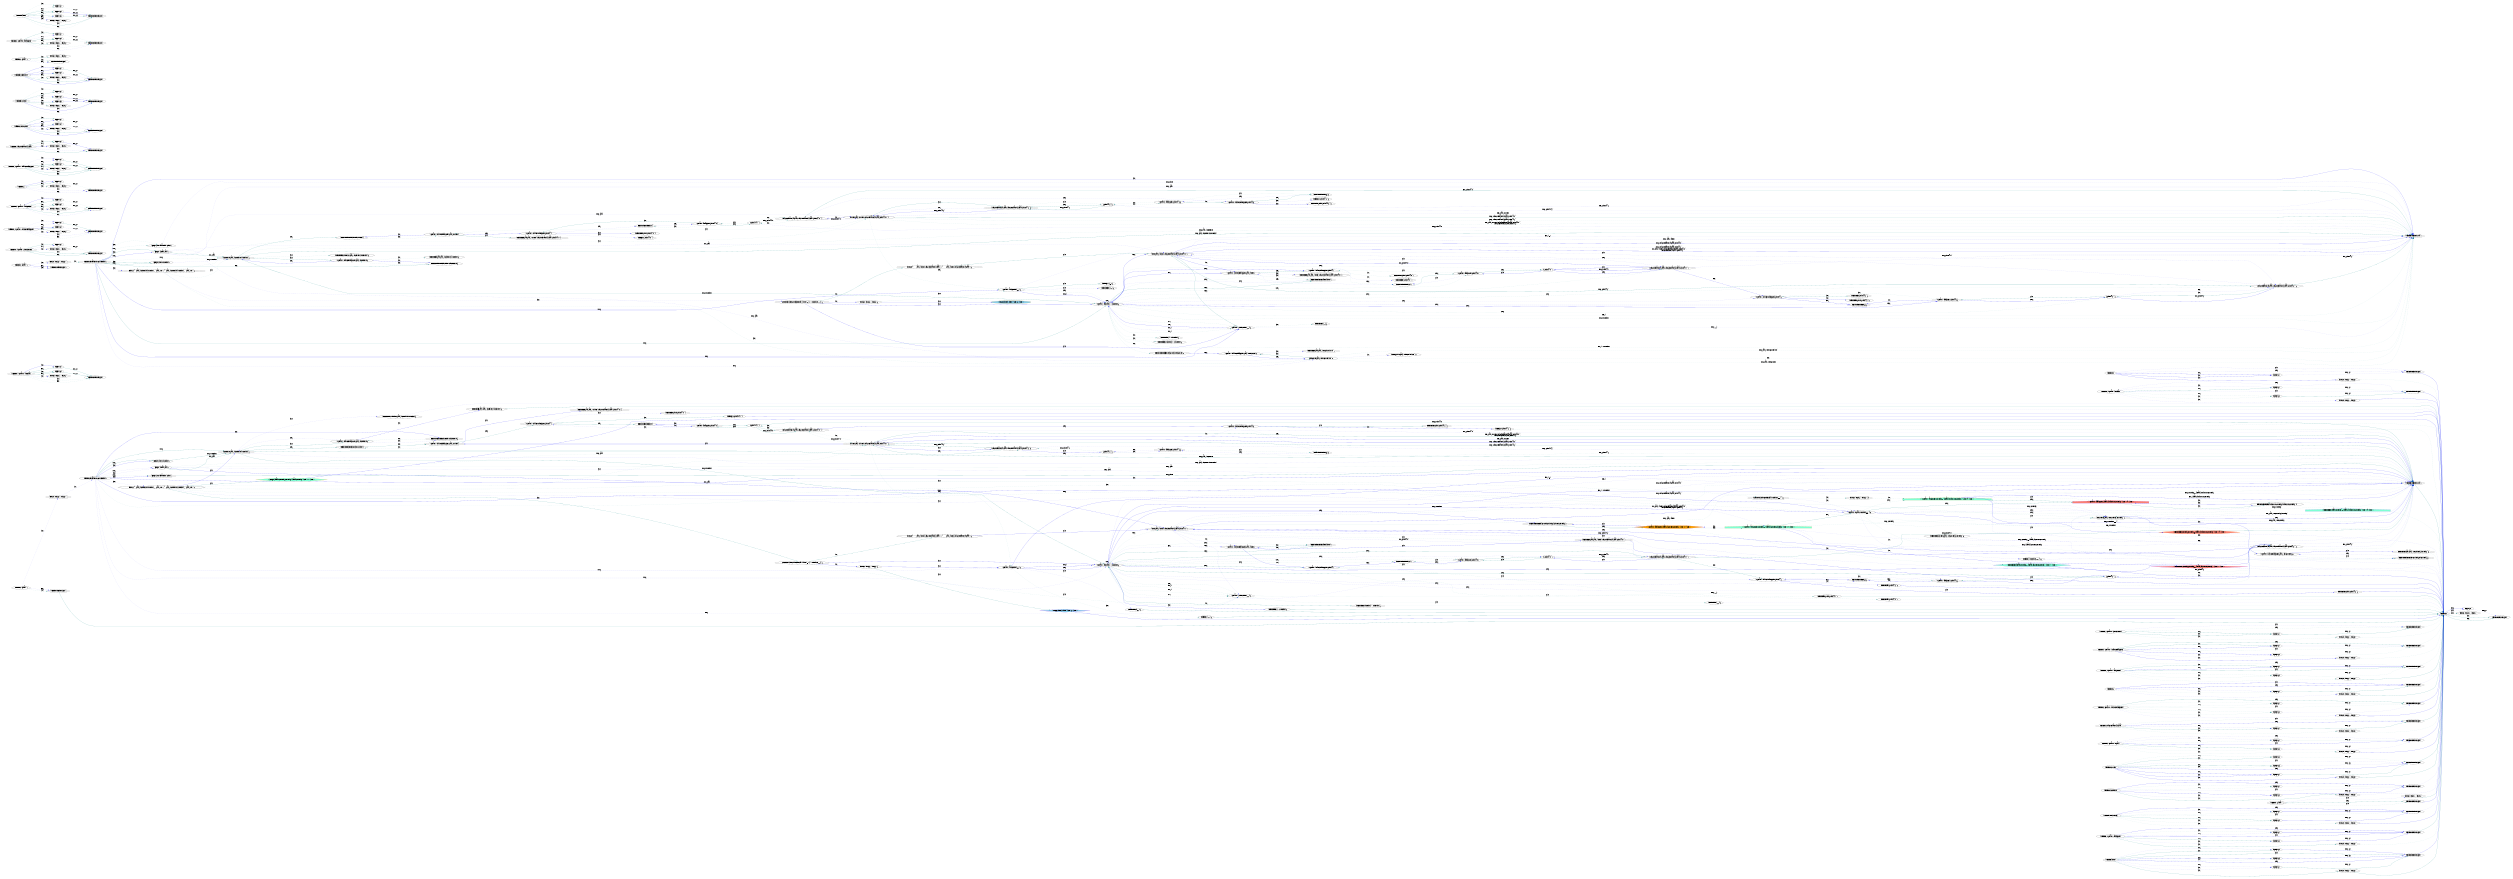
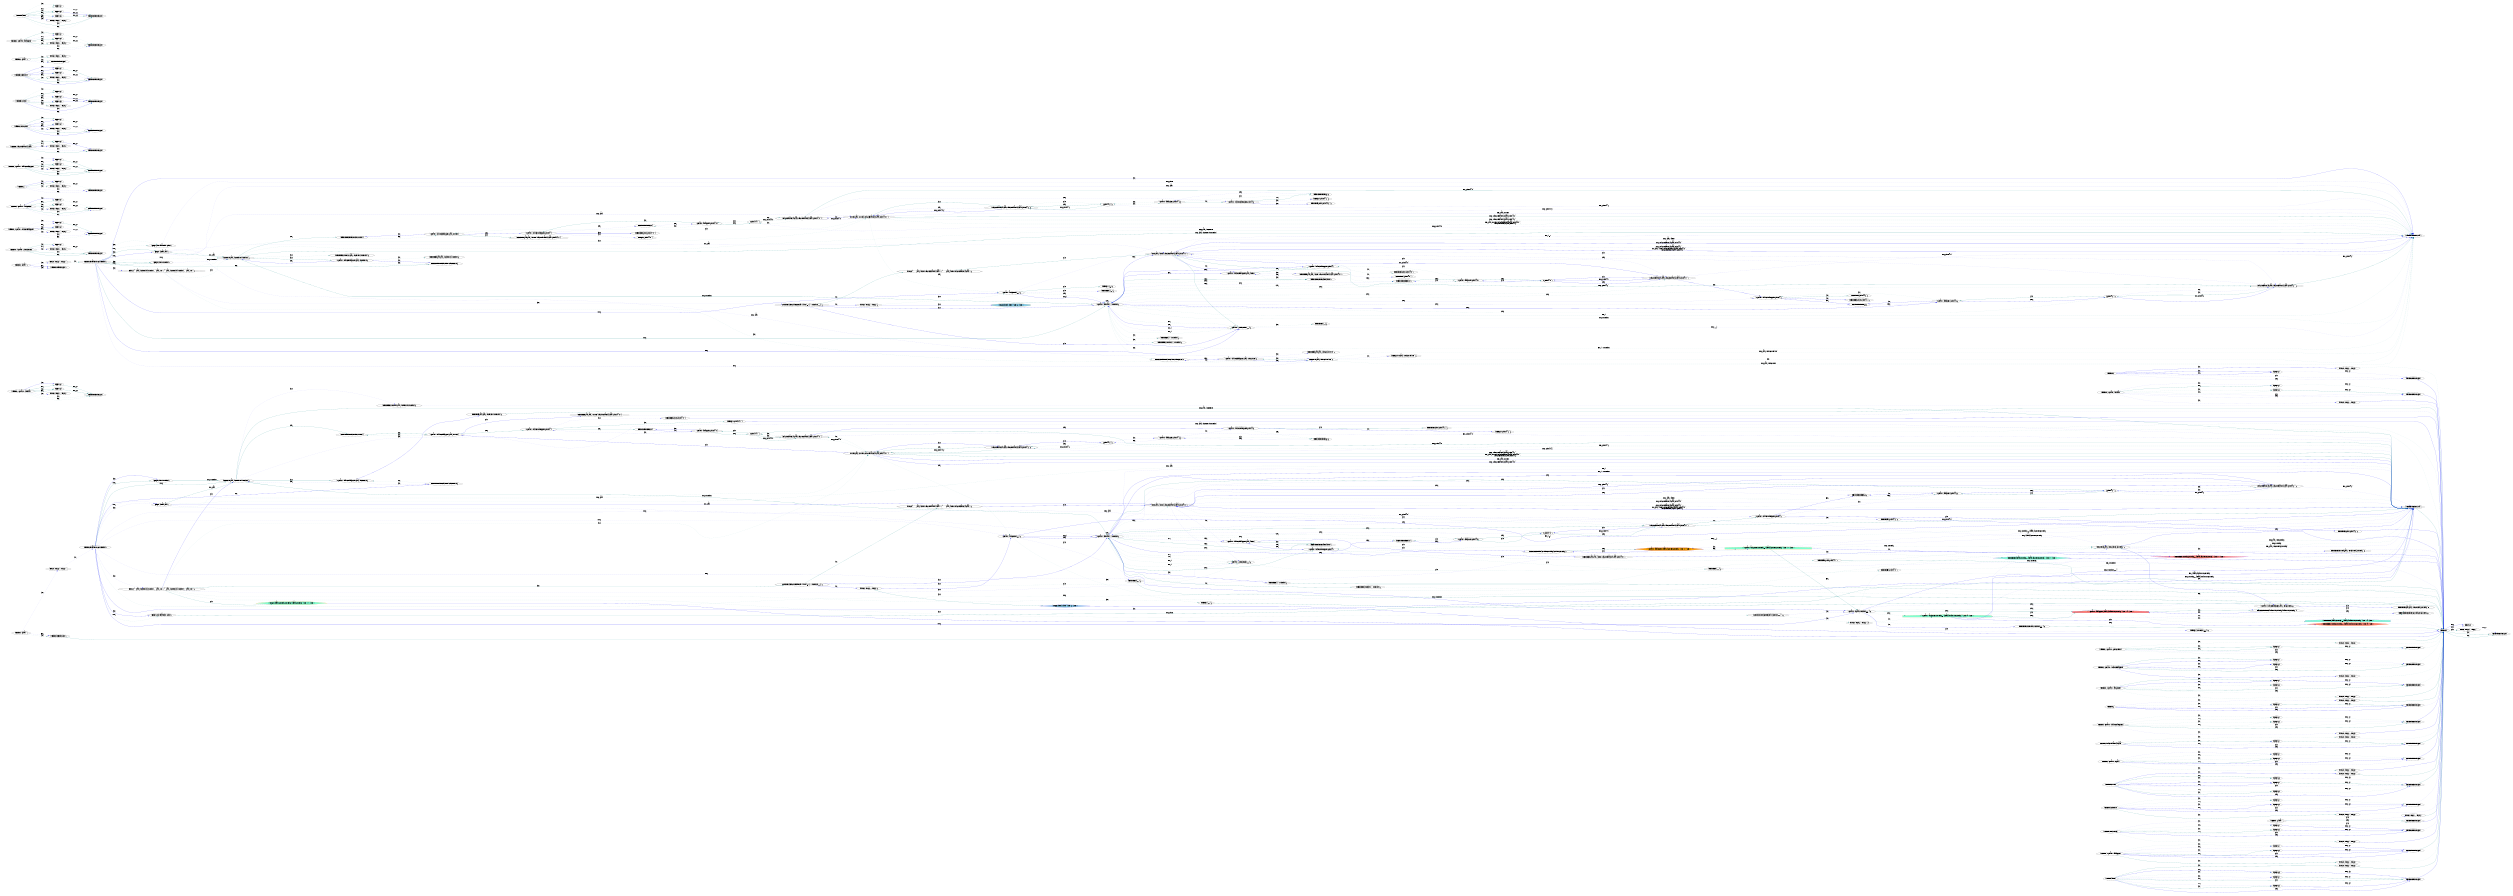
edge "(<operator>.indirectFieldAccess,path->setIsConvex)" -> "(FIELD_IDENTIFIER,setIsConvex,setIsConvex)": added, label "AST:"
edge "(IDENTIFIER,convexity,path->setConvexity(convexity))" -> "(setConvexity,path->setConvexity(convexity))": reversed
node "(IDENTIFIER,numPoints,numPoints == 4)": added
